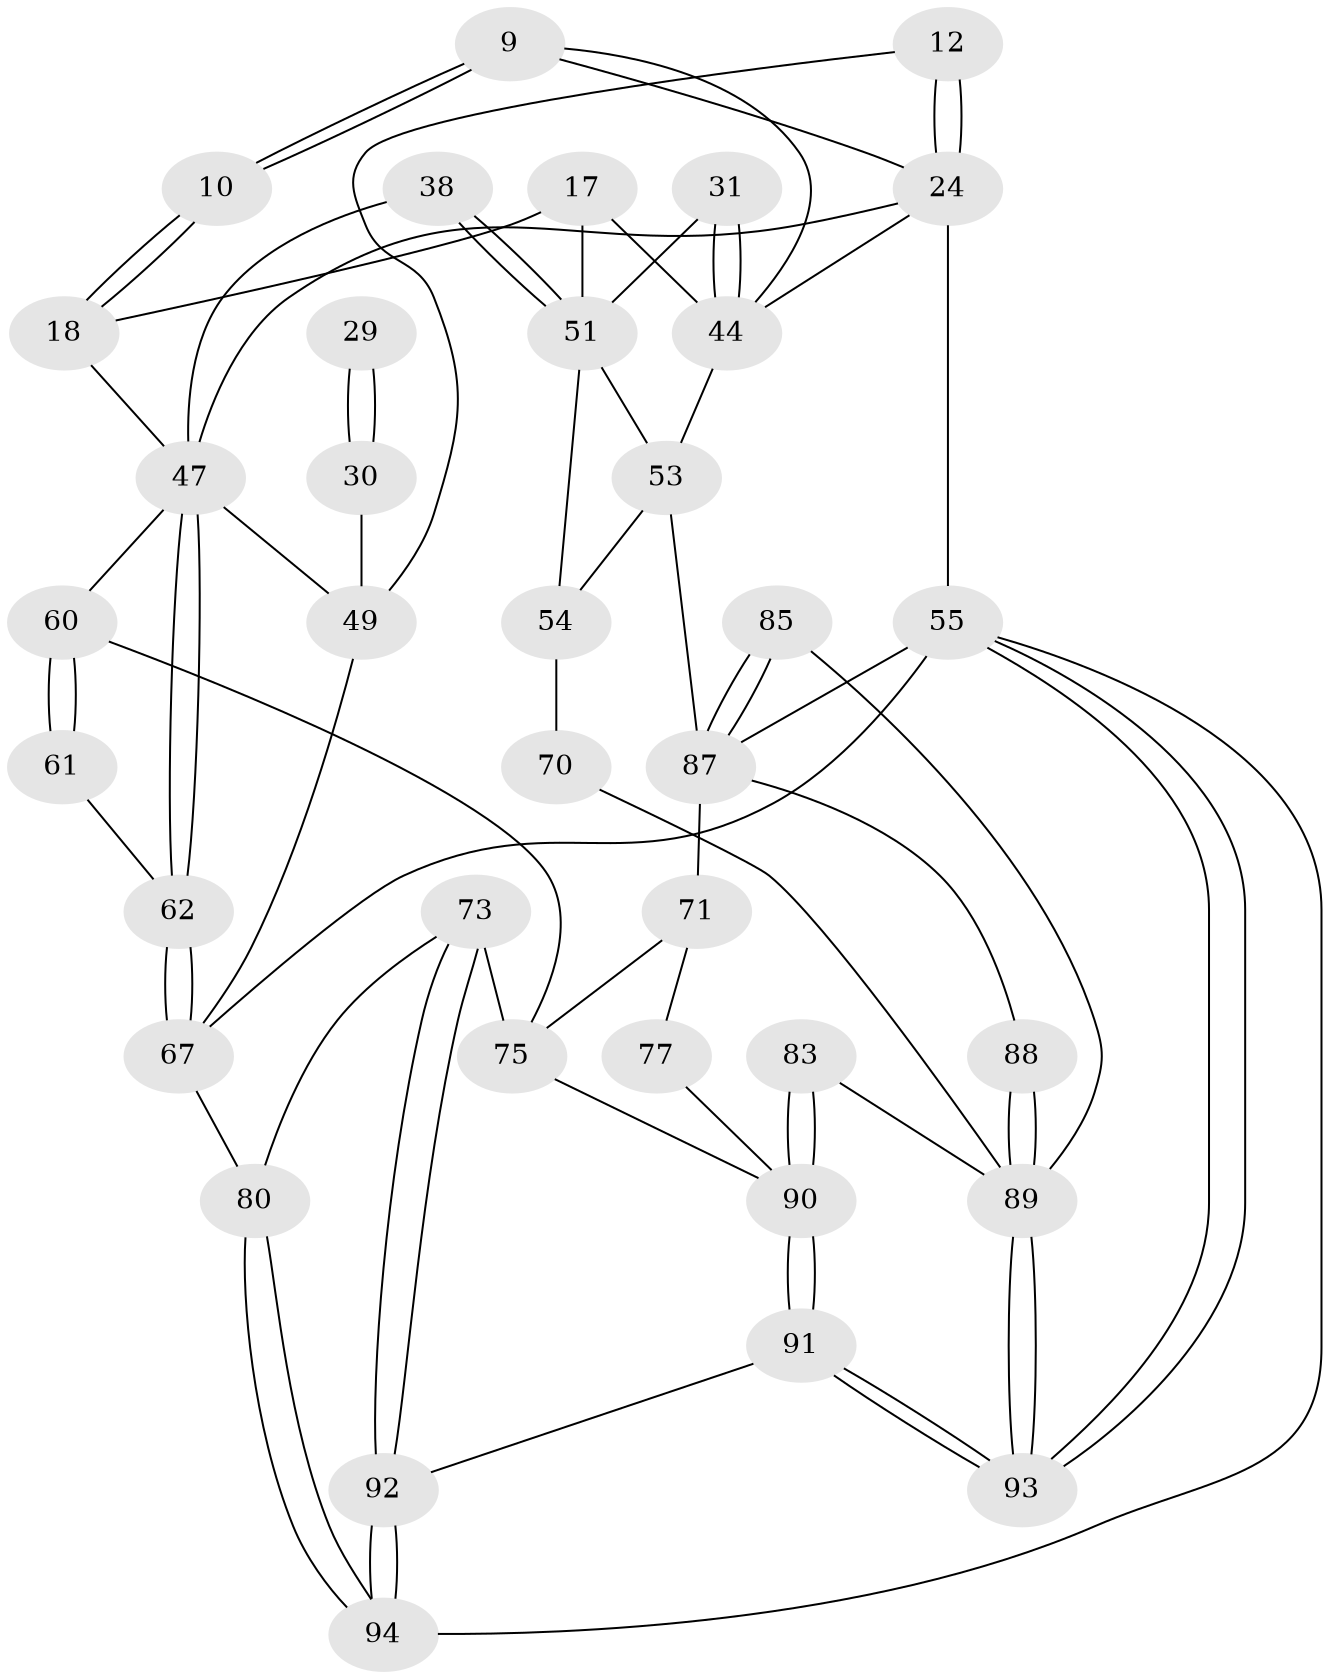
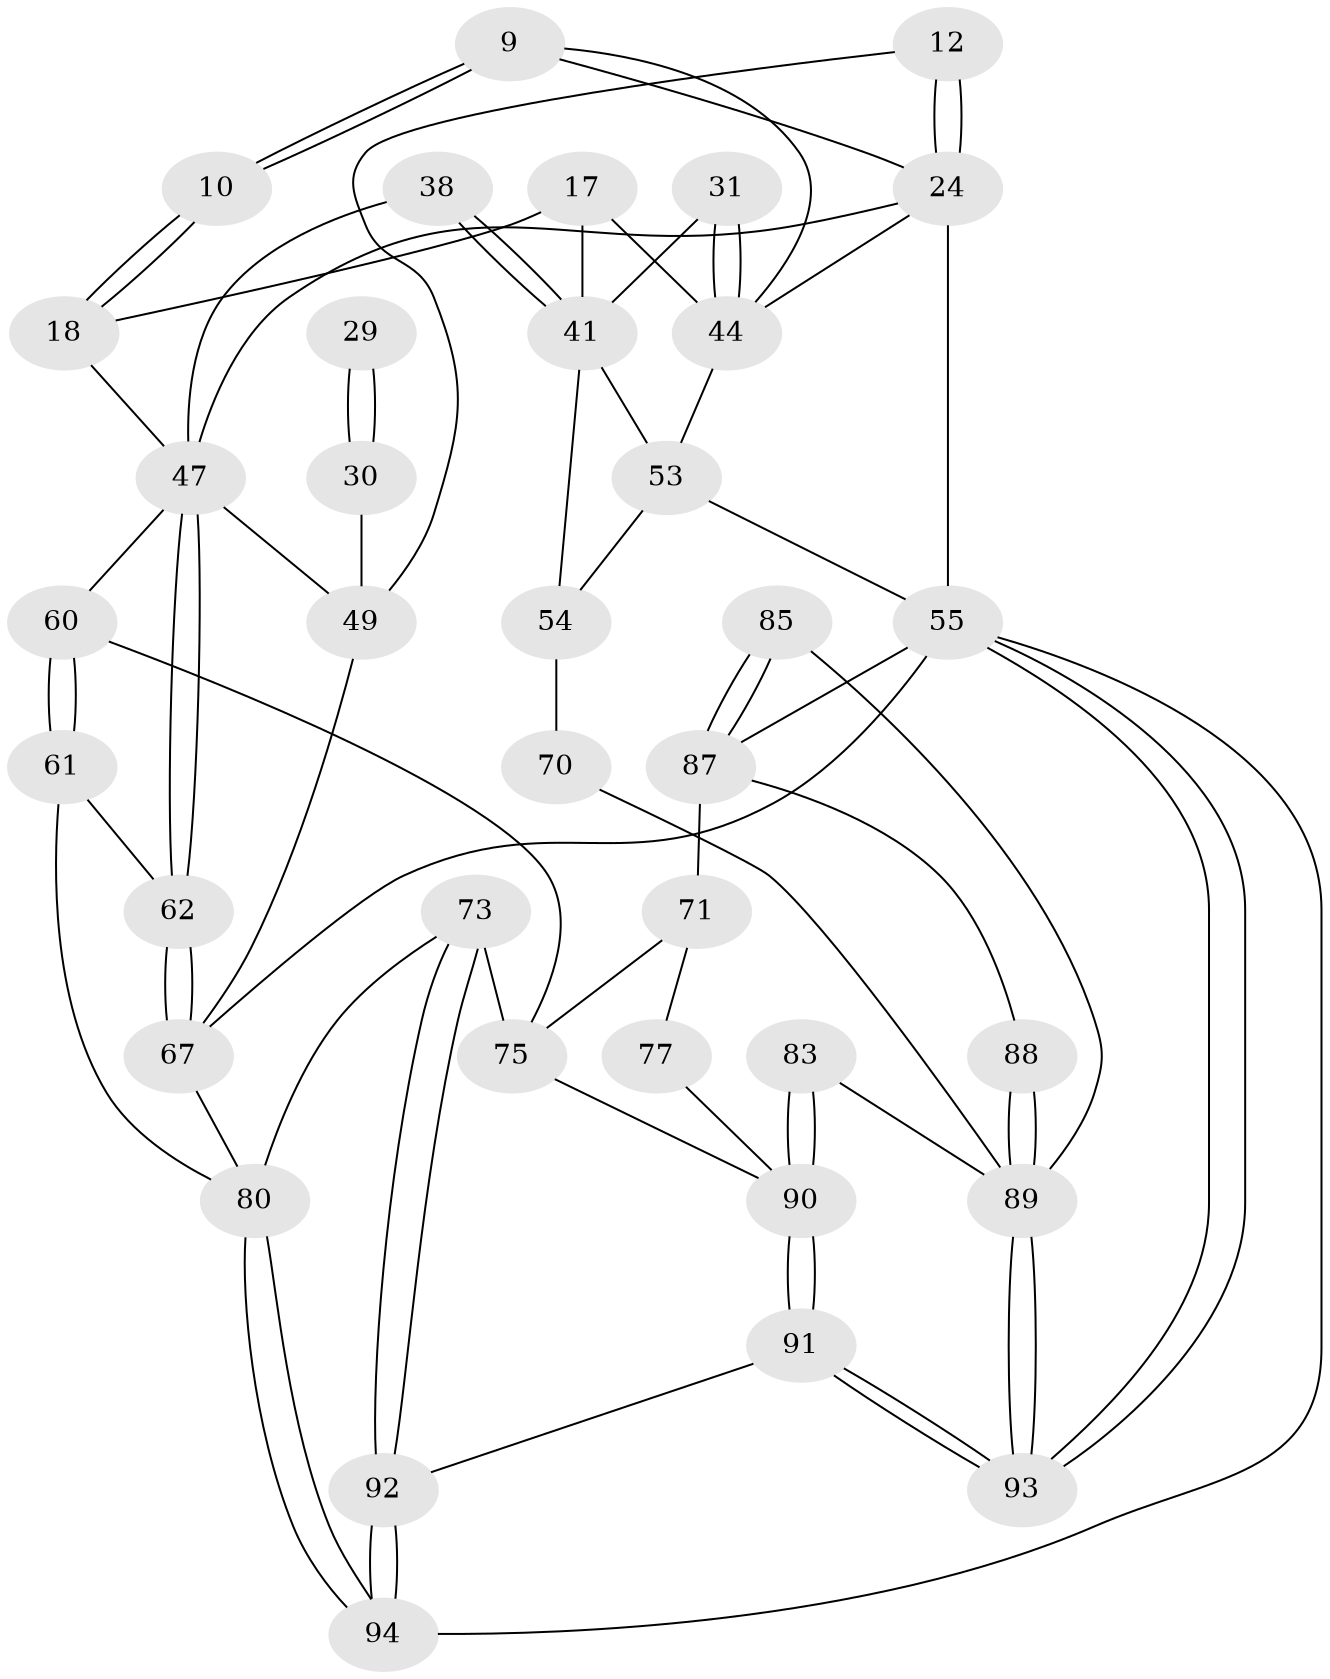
node "51": label "51" -> "41"
edge "53" -- "87": now "53" -- "55"
edge "61" -- "80": added
